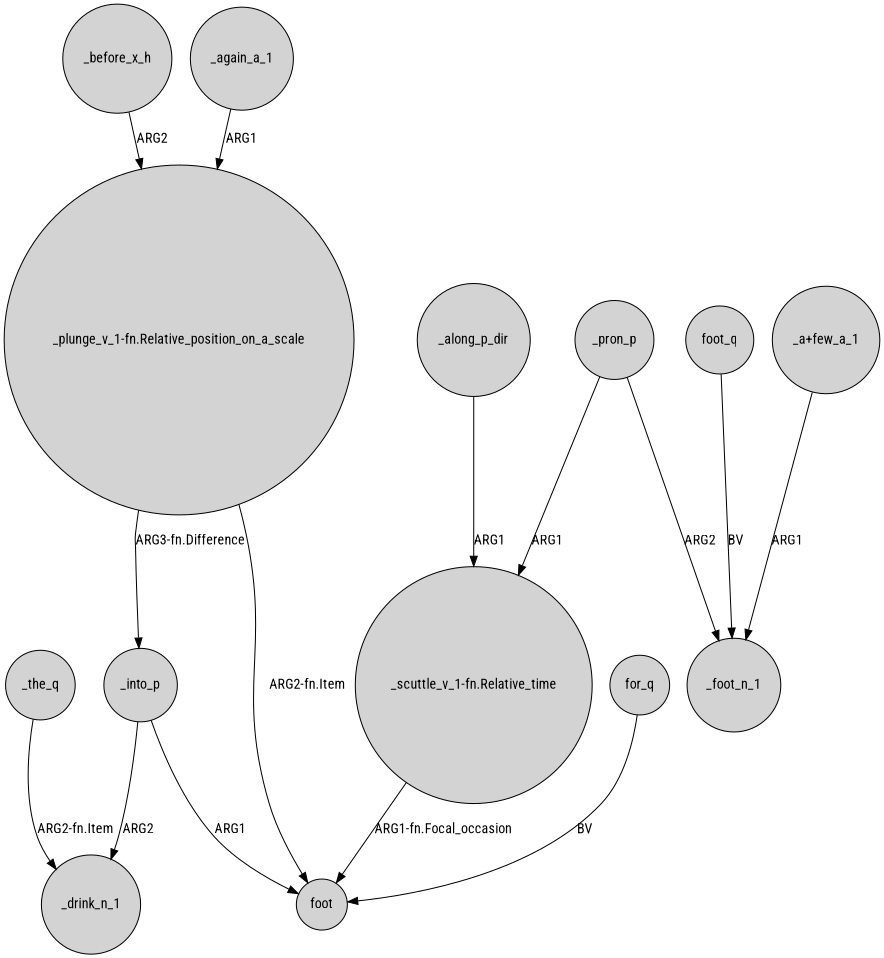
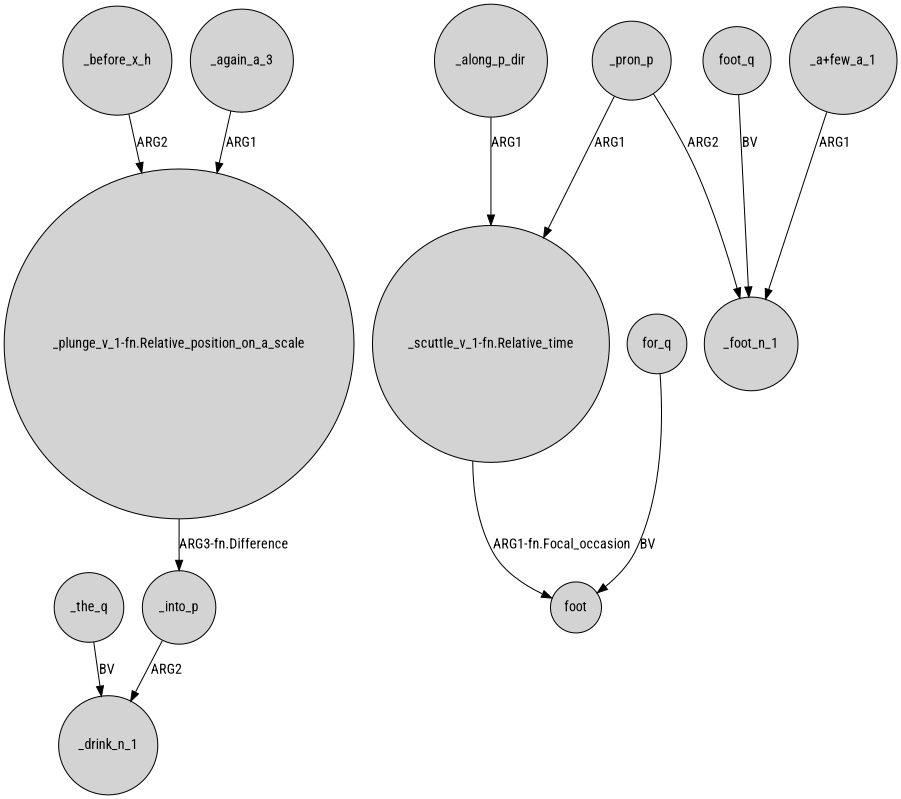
node "_again_a_1": label "_again_a_1" -> "_again_a_3"
edge "_plunge_v_1-fn.Relative_position_on_a_scale" -> "foot": removed, label "ARG2-fn.Item"
edge "_into_p" -> "foot": removed, label "ARG1"
edge "_the_q" -> "_drink_n_1": label "ARG2-fn.Item" -> "BV"
